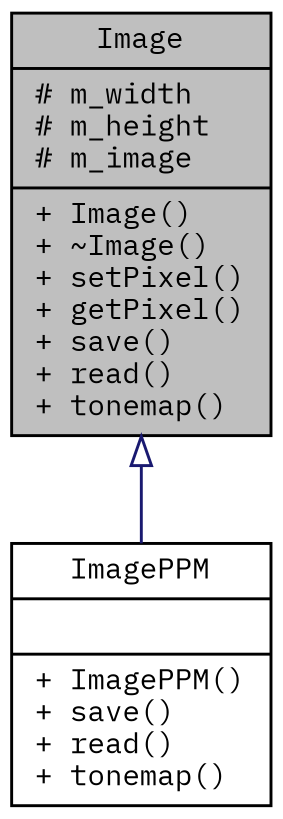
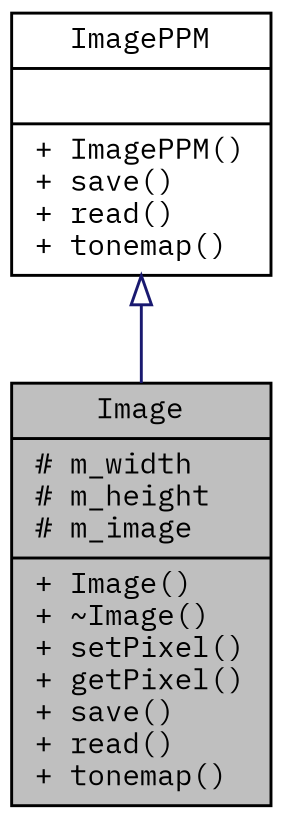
edge "ImagePPM" -> "Image": reversed
